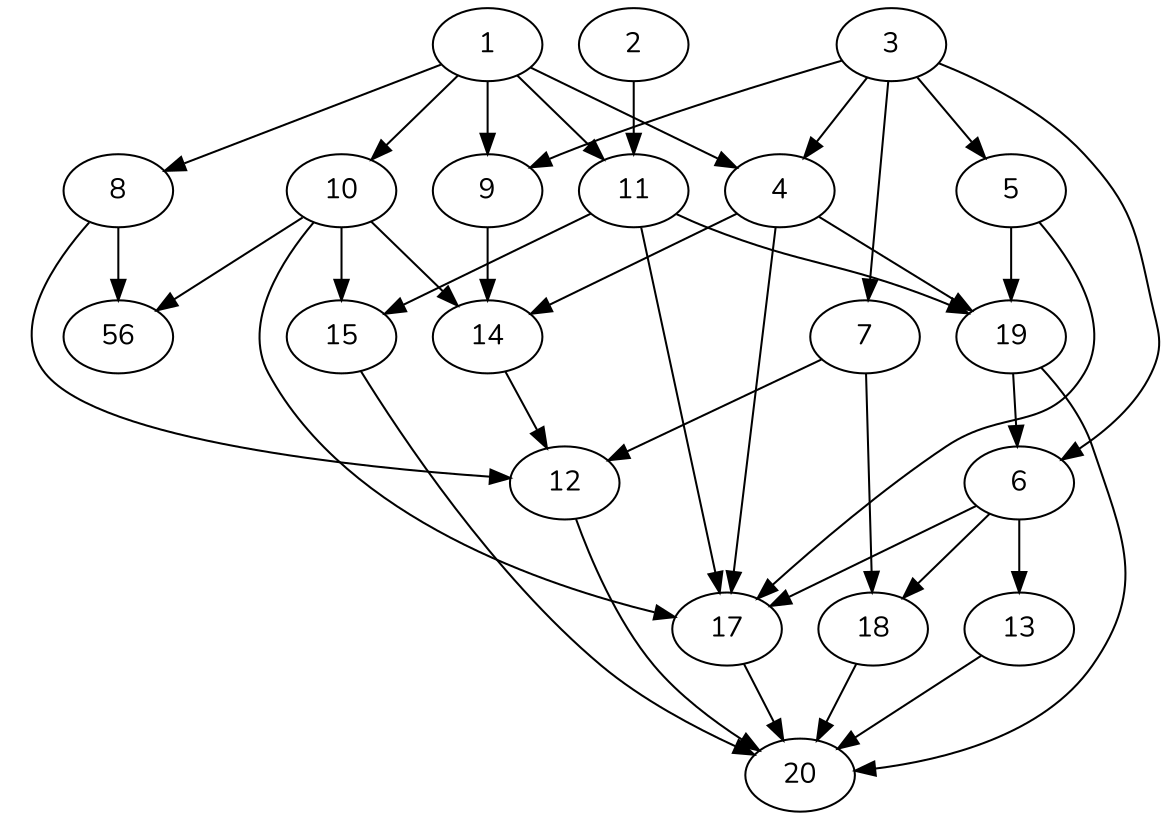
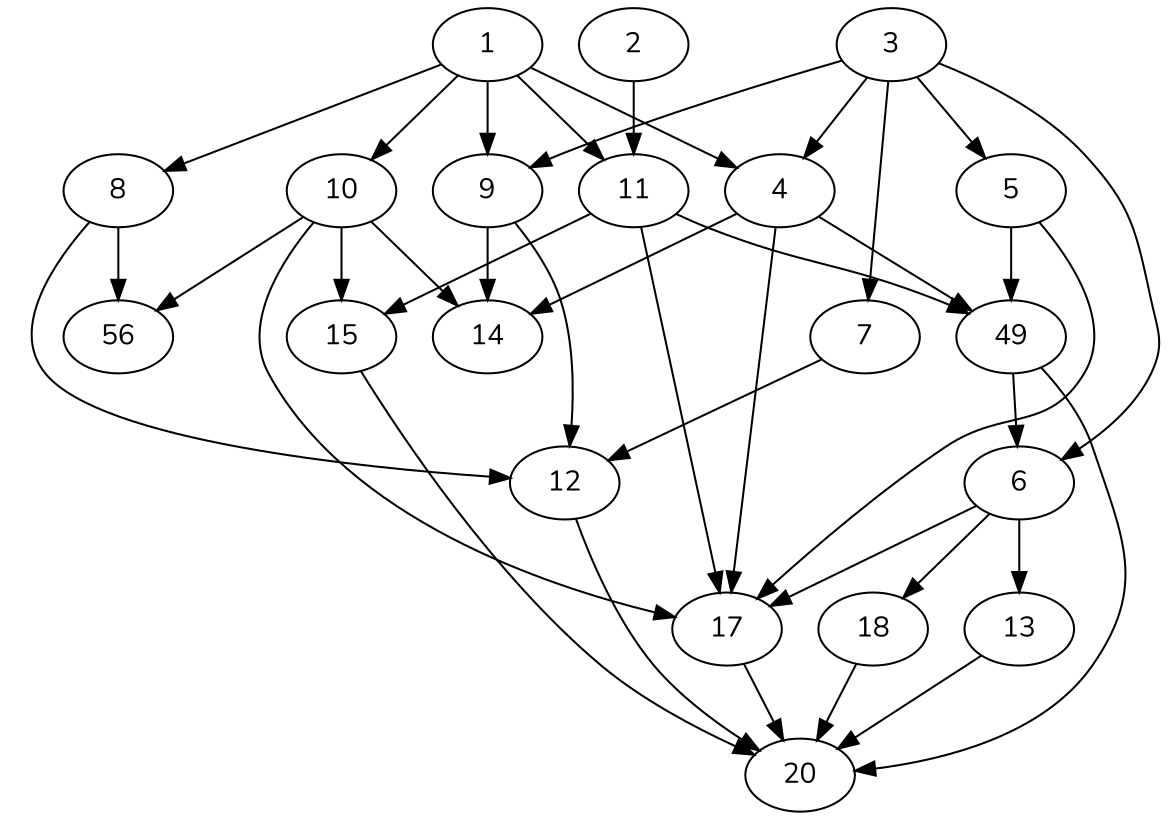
node "19": label "19" -> "49"
edge "14" -> "12": now "9" -> "12"
edge "7" -> "18": removed
